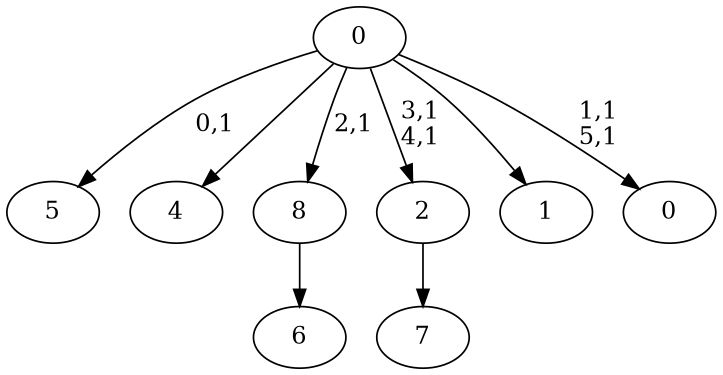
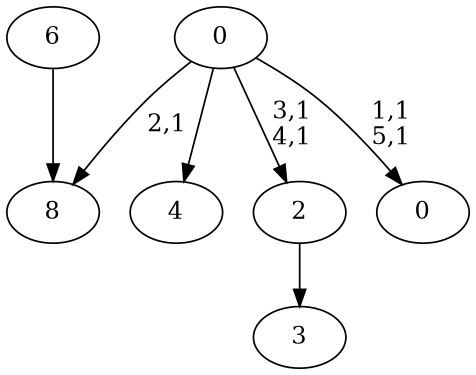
node "5": removed
node "1": removed
edge "8" -> "6": reversed
node "7": label "7" -> "3"
